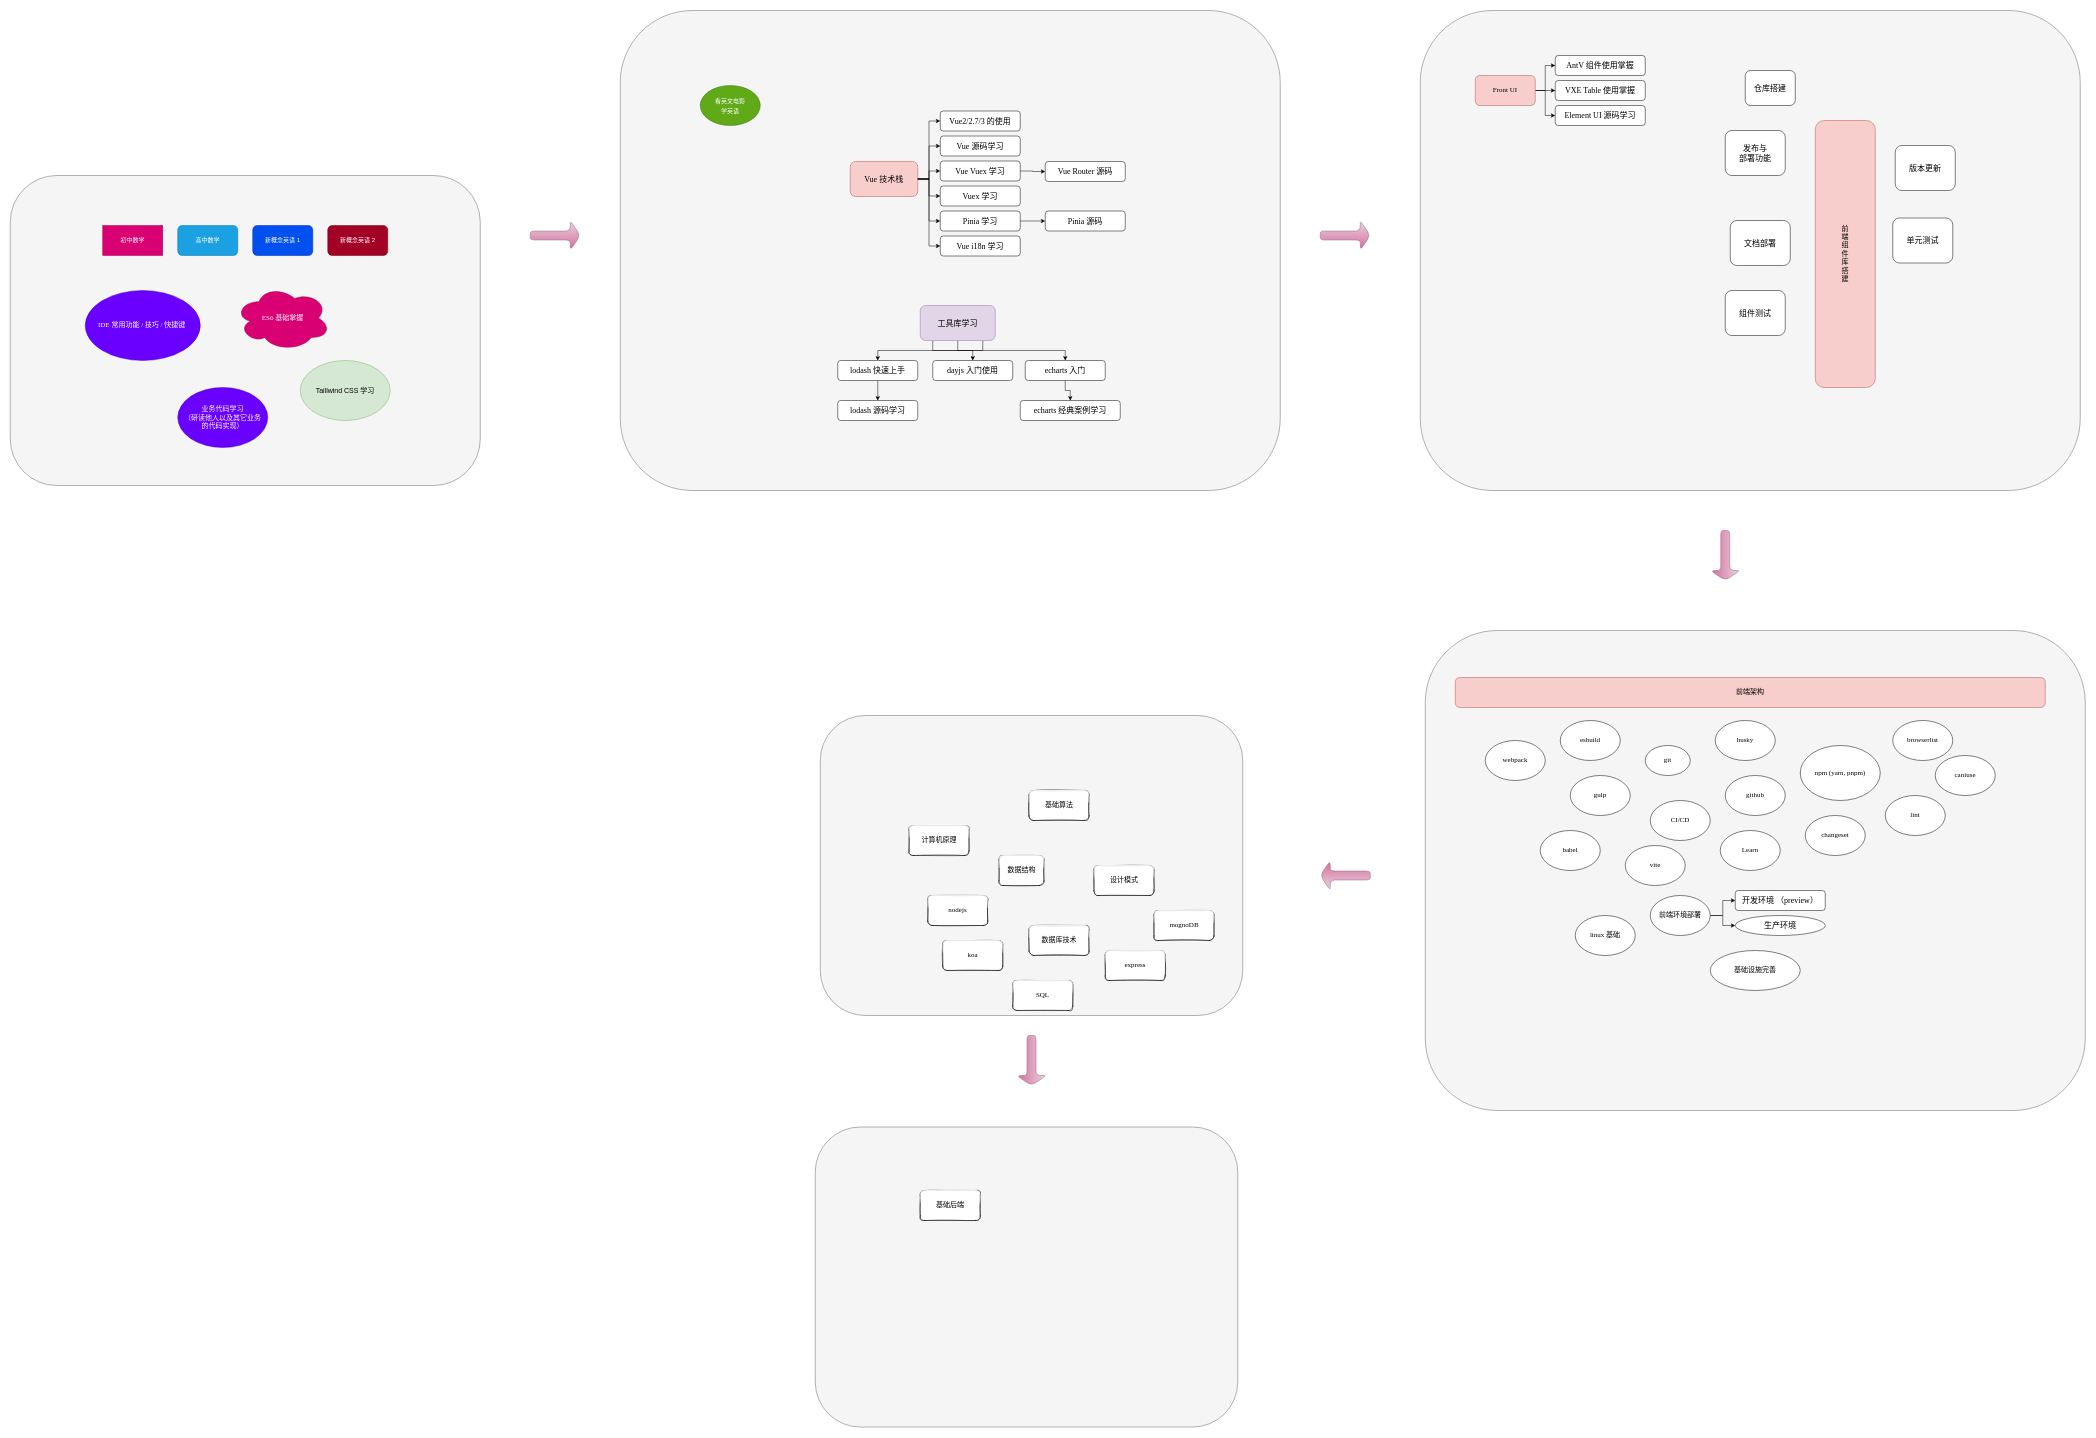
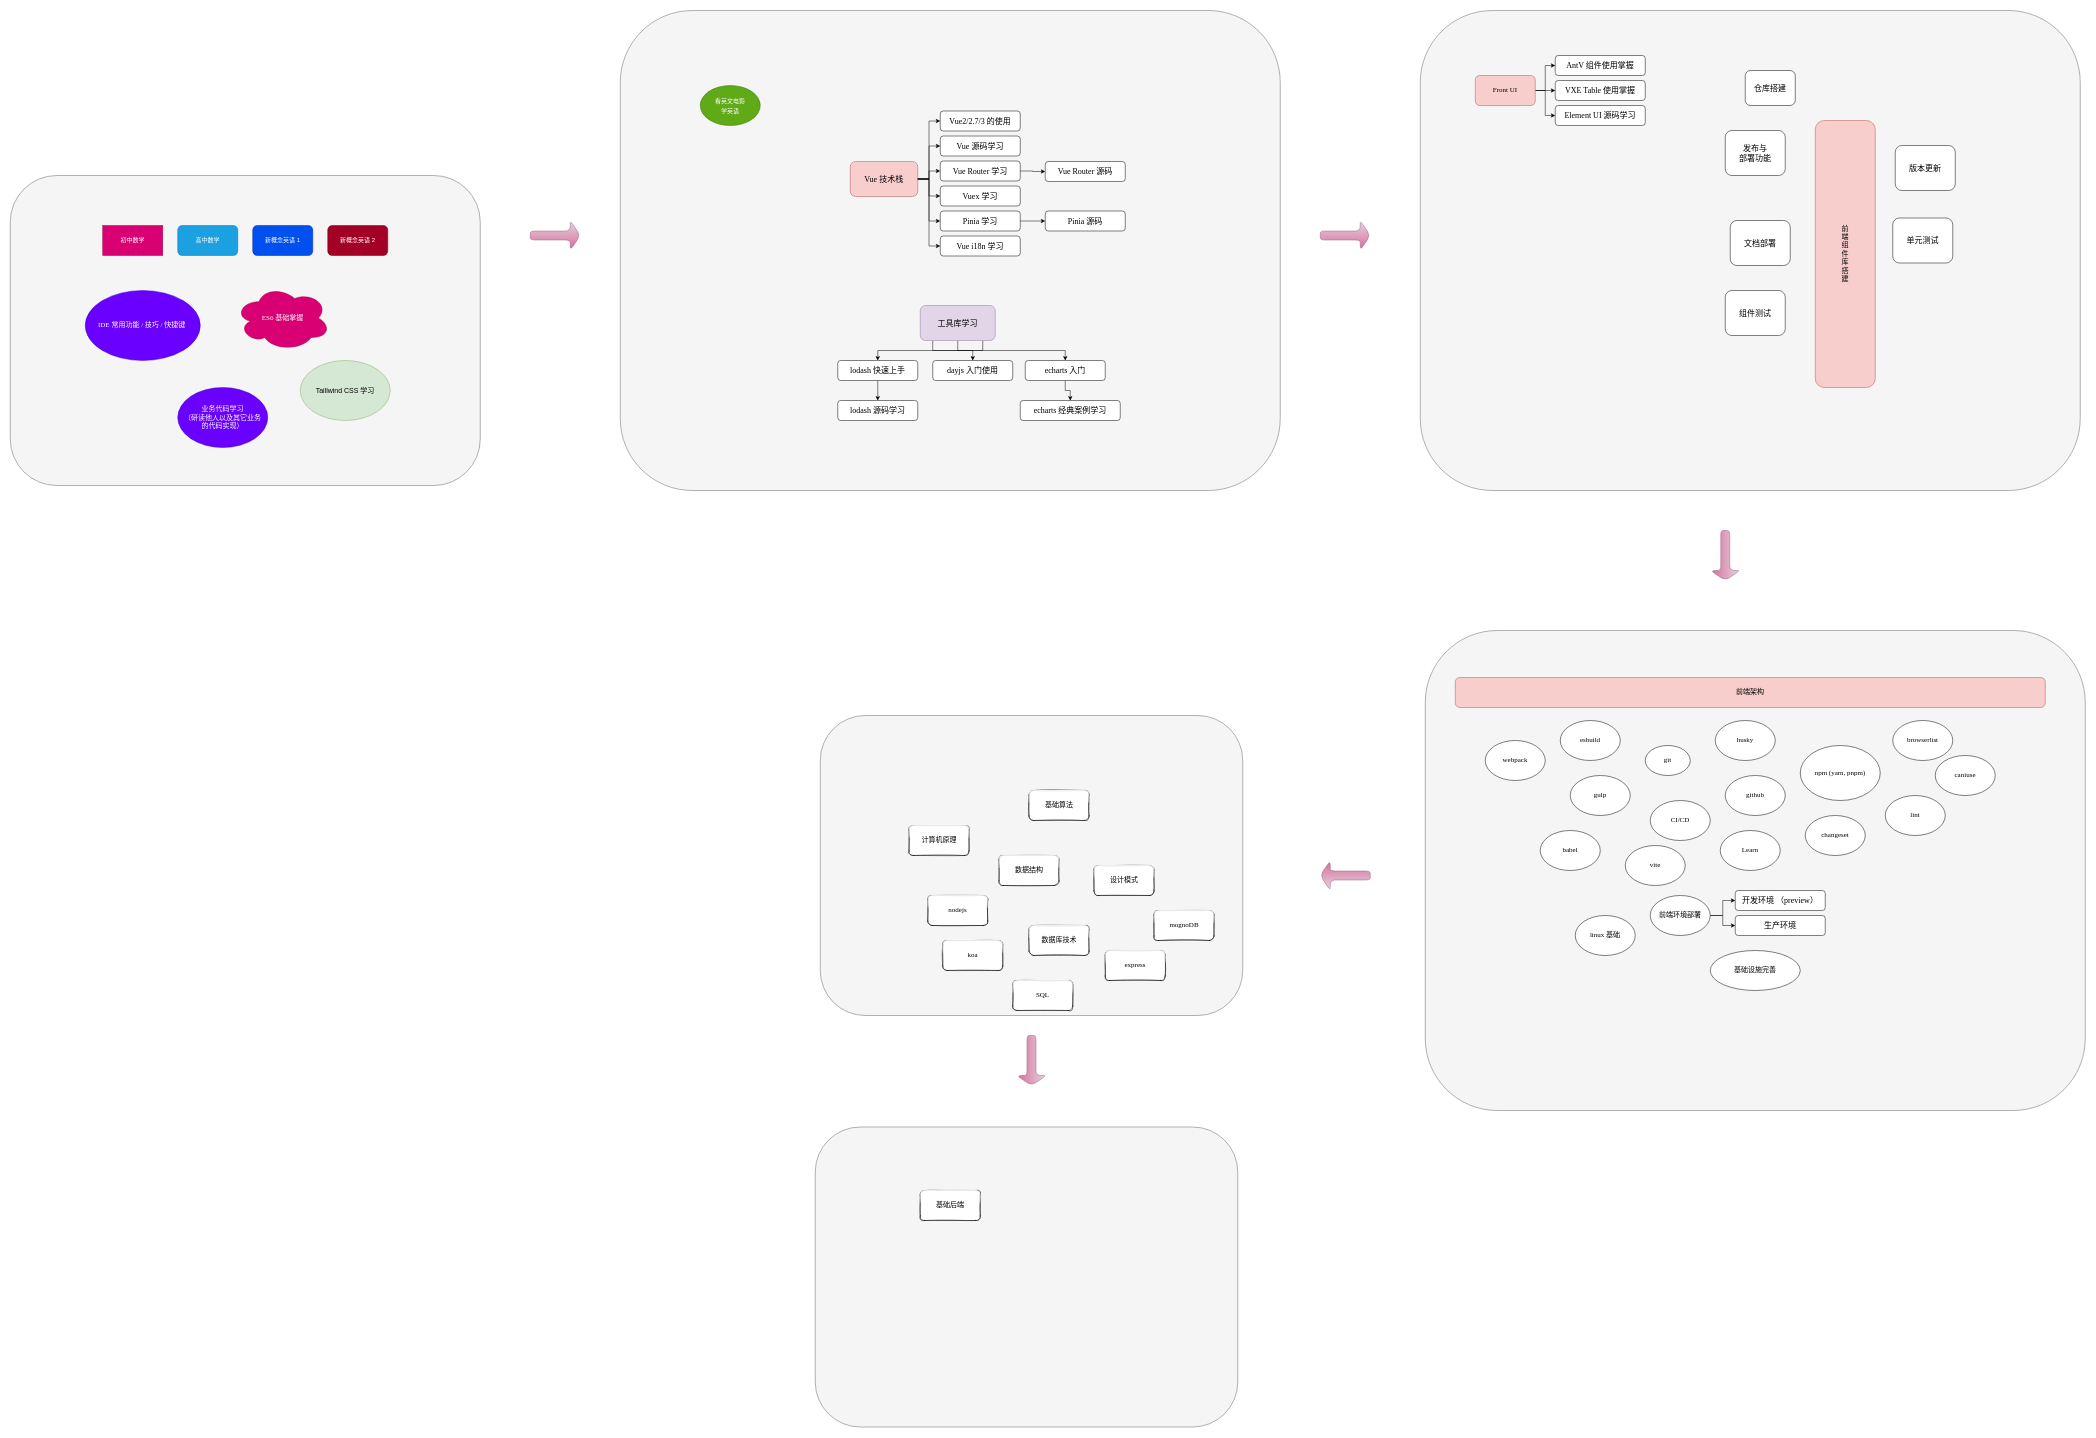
node "Vue Vuex 学习": label "Vue Vuex 学习" -> "Vue Router 学习"
node "数据结构": size 45x30 -> 60x30
node "生产环境": shape ellipse -> rounded rectangle
